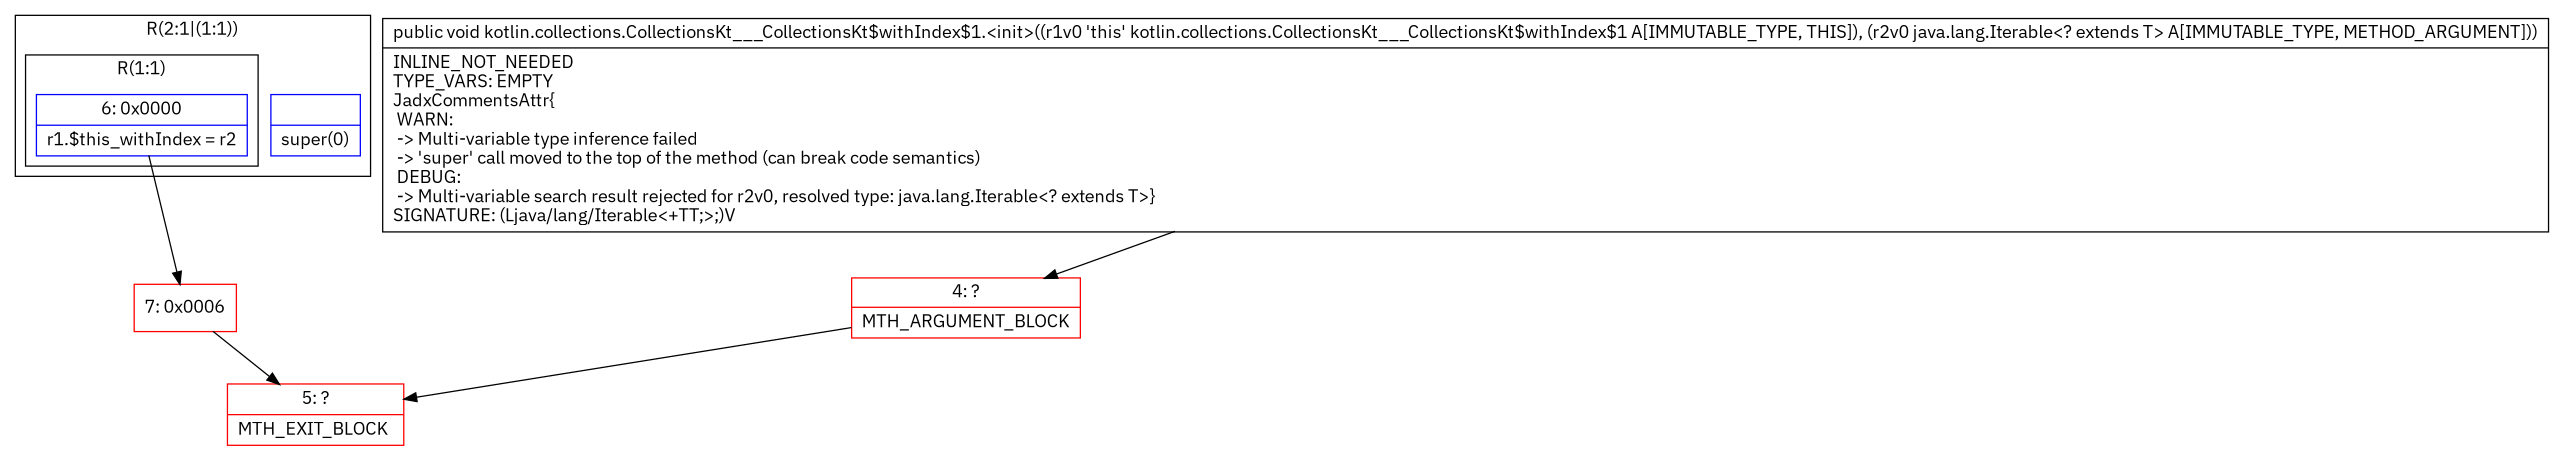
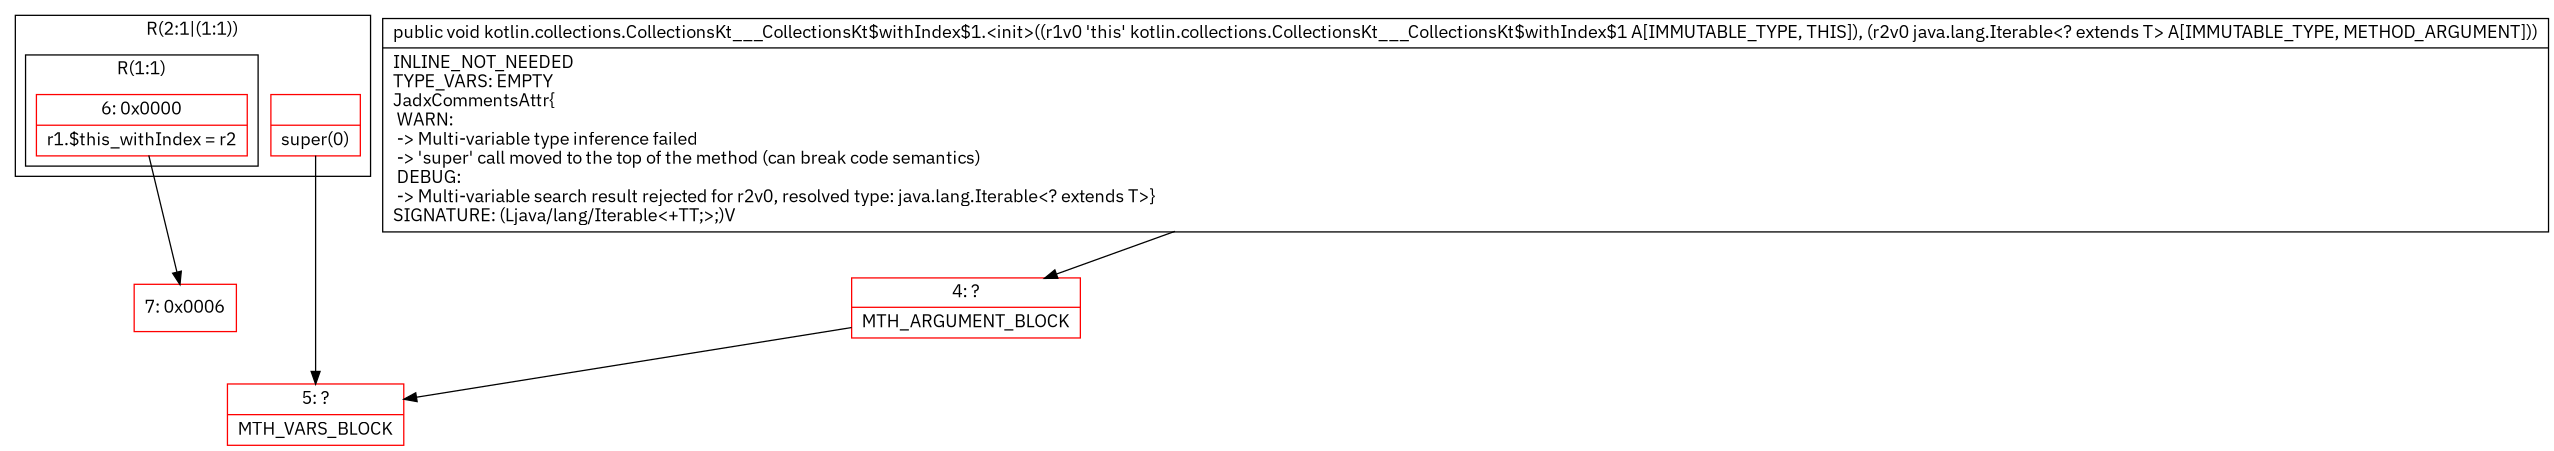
node "6: 0x0000": color blue -> red
node "super(0)": color blue -> red
edge "7: 0x0006" -> "5: ?": now "super(0)" -> "5: ?"
node "5: ?": text "MTH_EXIT_BLOCK" -> "MTH_VARS_BLOCK"
